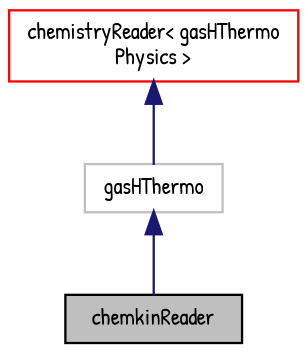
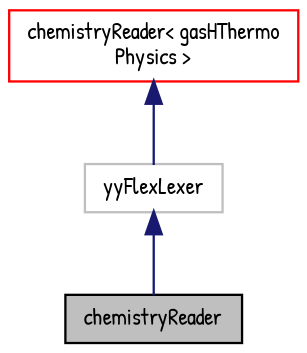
node "gasHThermo": label "gasHThermo" -> "yyFlexLexer"
node "chemkinReader": label "chemkinReader" -> "chemistryReader"
